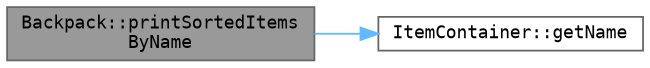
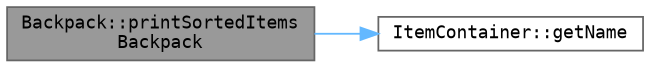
node "Backpack::printSortedItems ByName": label "Backpack::printSortedItems ByName" -> "Backpack::printSortedItems Backpack"
